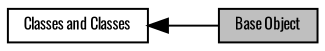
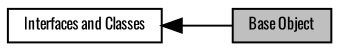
node "Classes and Classes": label "Classes and Classes" -> "Interfaces and Classes"
